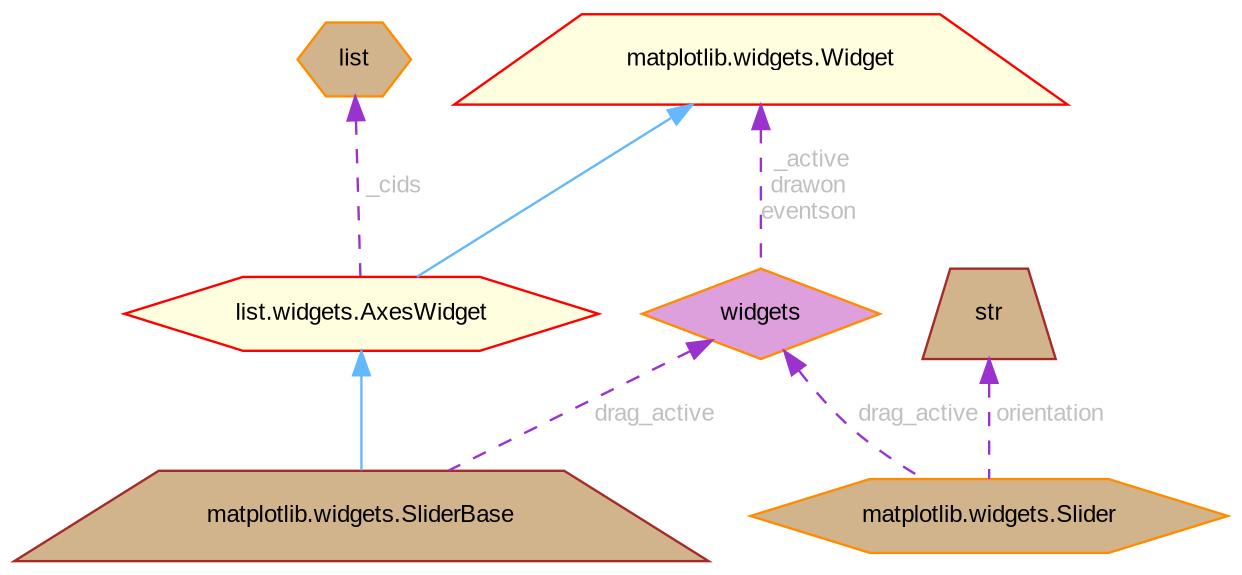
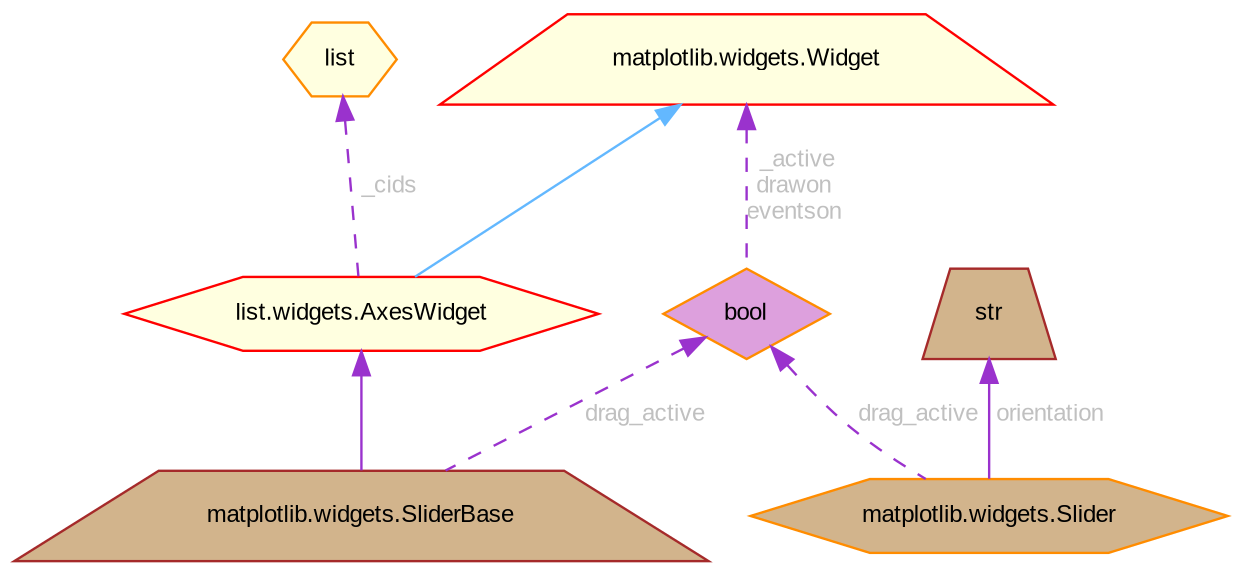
node "list": fillcolor tan -> lightyellow
node "widgets": label "widgets" -> "bool"
edge "matplotlib.widgets.SliderBase" -> "list.widgets.AxesWidget": color steelblue1 -> darkorchid3
edge "matplotlib.widgets.Slider" -> "str": style dashed -> solid
